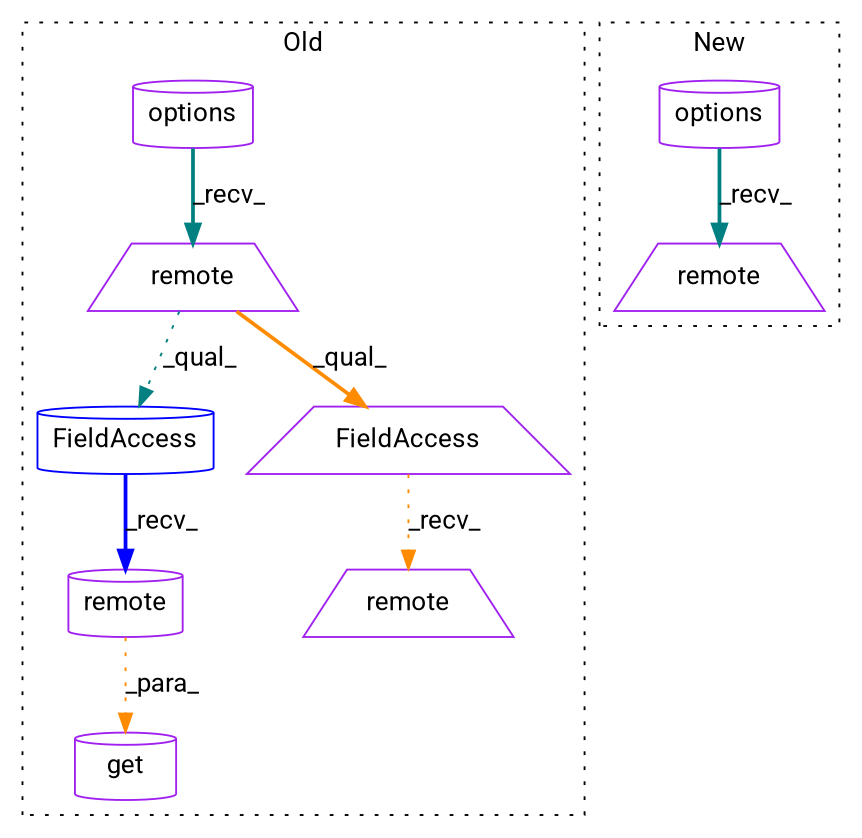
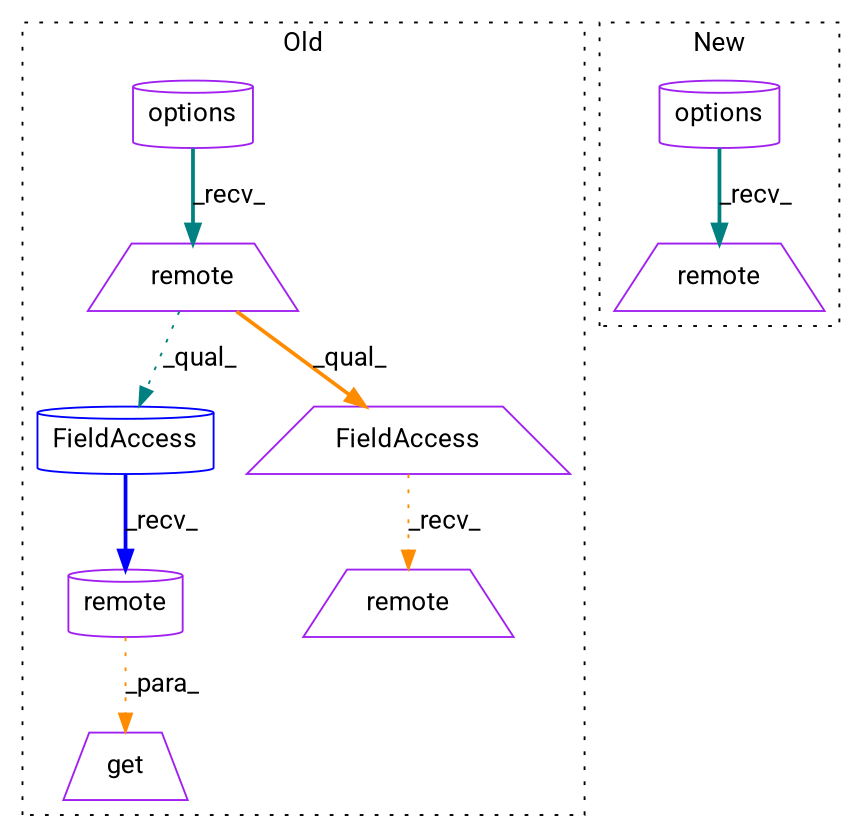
node "get": shape cylinder -> trapezium
